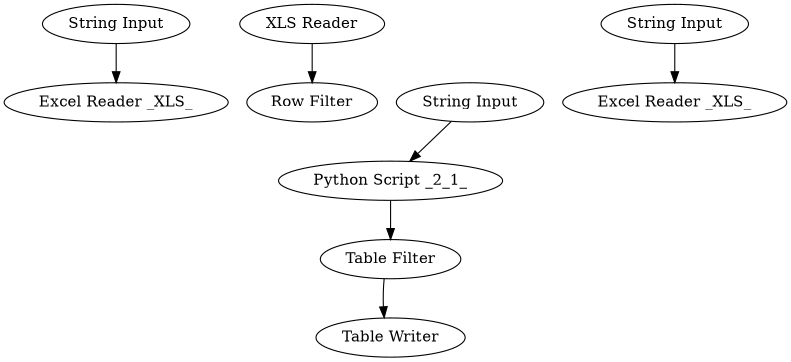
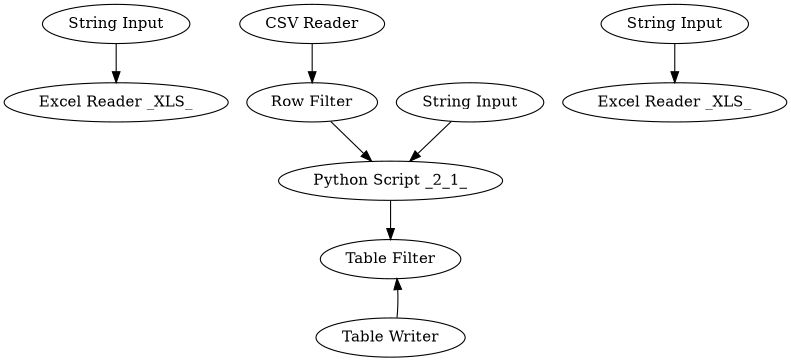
node "XLS Reader": label "XLS Reader" -> "CSV Reader"
edge "Row Filter" -> "Python Script _2_1_": added
edge "Table Filter" -> "Table Writer": reversed
